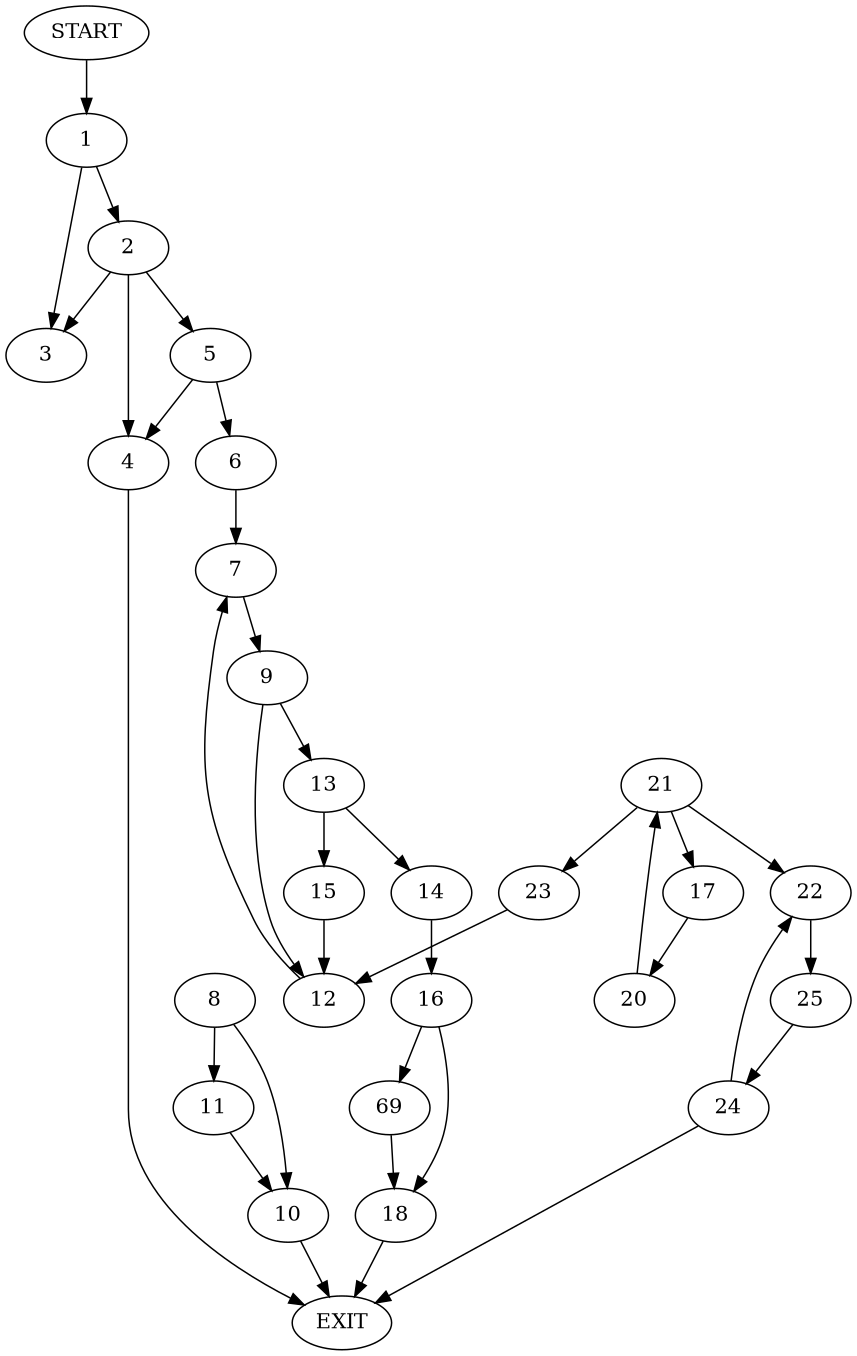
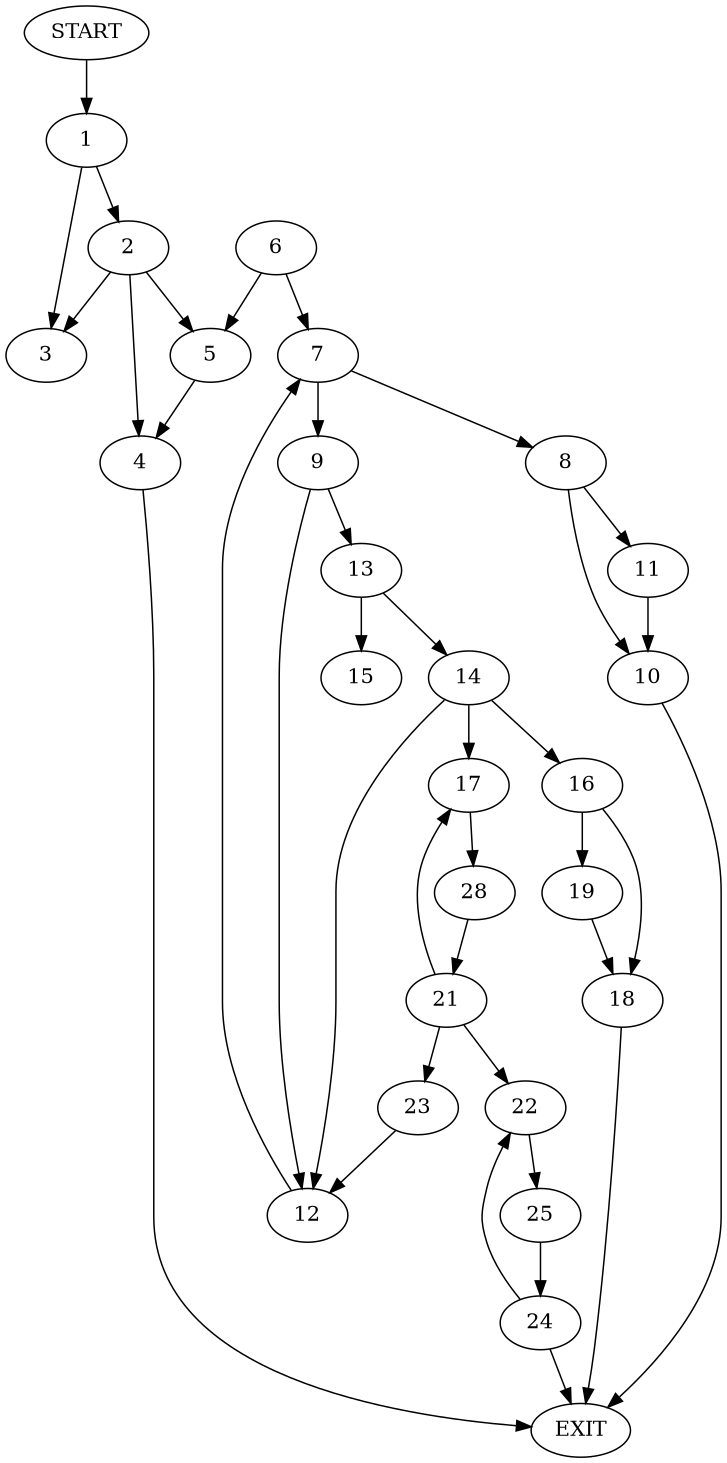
edge "5" -> "6": reversed
edge "7" -> "8": added
edge "14" -> "17": added
edge "15" -> "12": now "14" -> "12"
node "20": label "20" -> "28"
node "69": label "69" -> "19"
